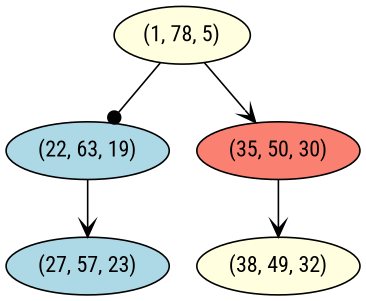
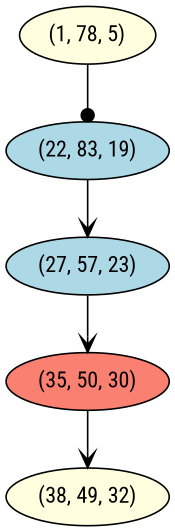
edge "(1, 78, 5)" -> "(35, 50, 30)": now "(27, 57, 23)" -> "(35, 50, 30)"
node "(22, 63, 19)": label "(22, 63, 19)" -> "(22, 83, 19)"
